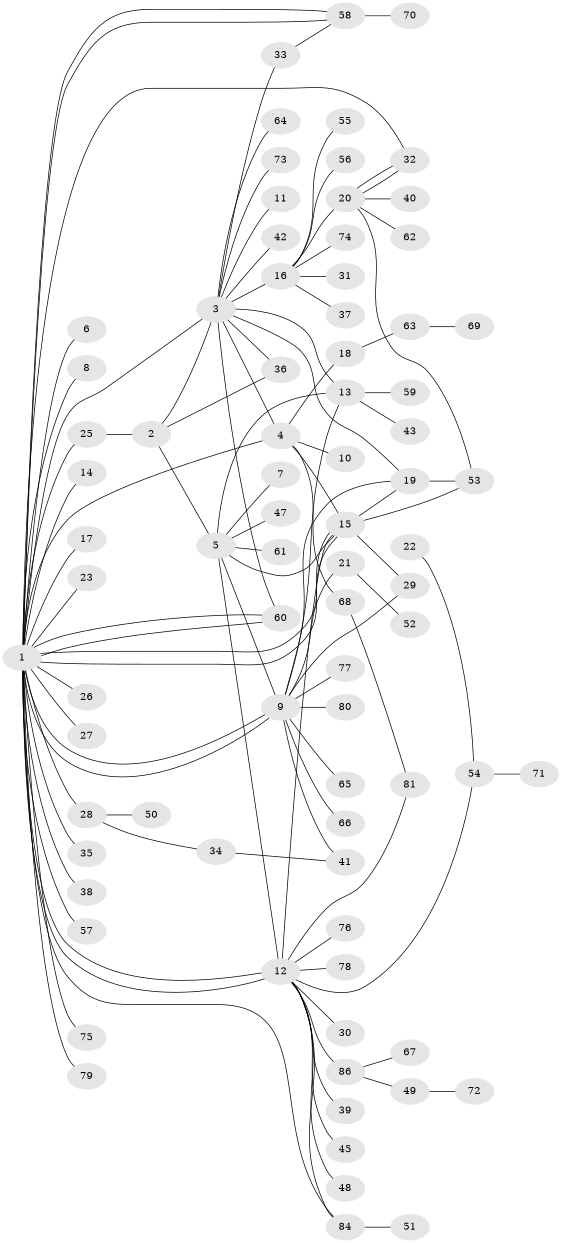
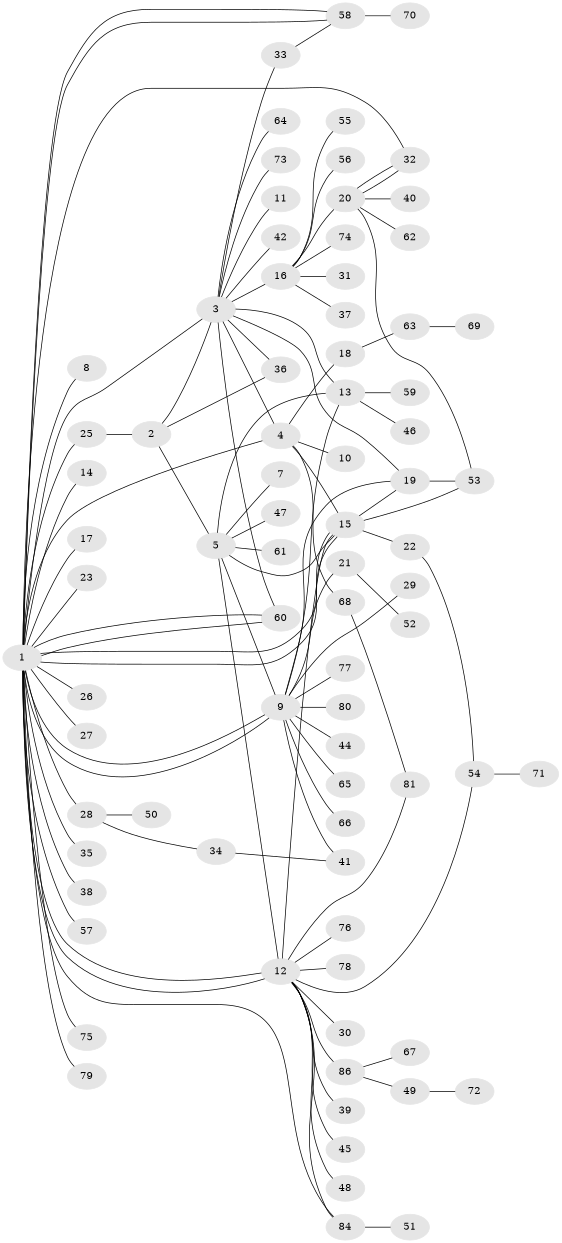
node "6": removed
node "43": label "43" -> "46"
edge "15" -- "29": now "15" -- "22"
node "44": added
